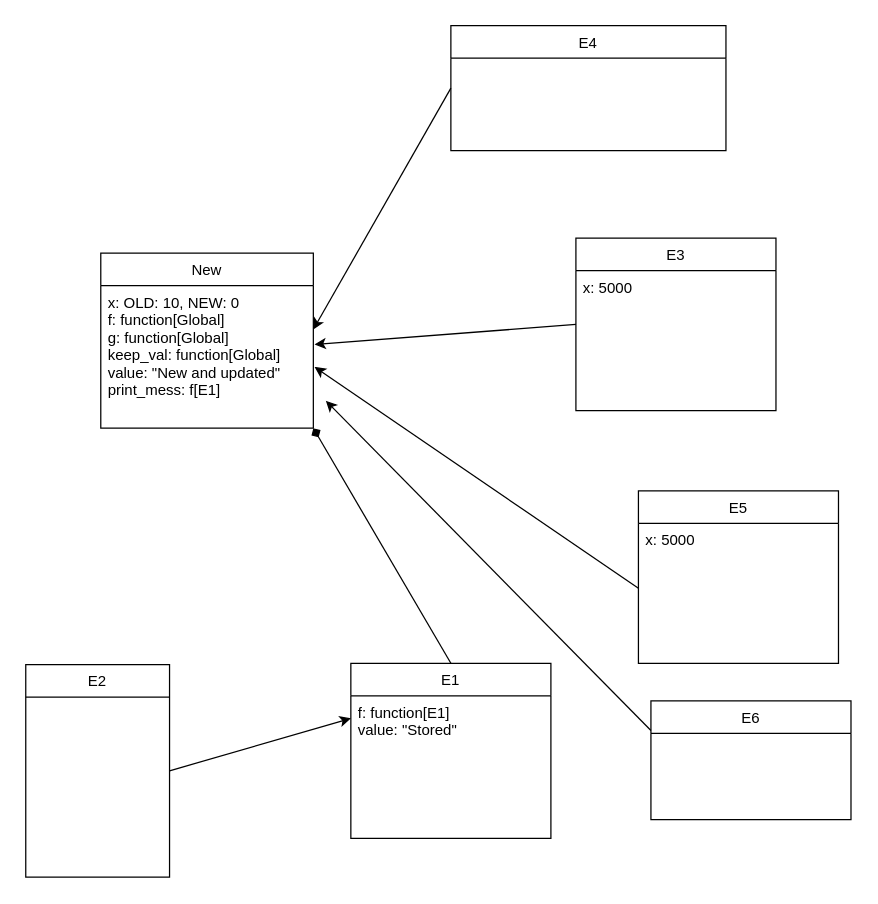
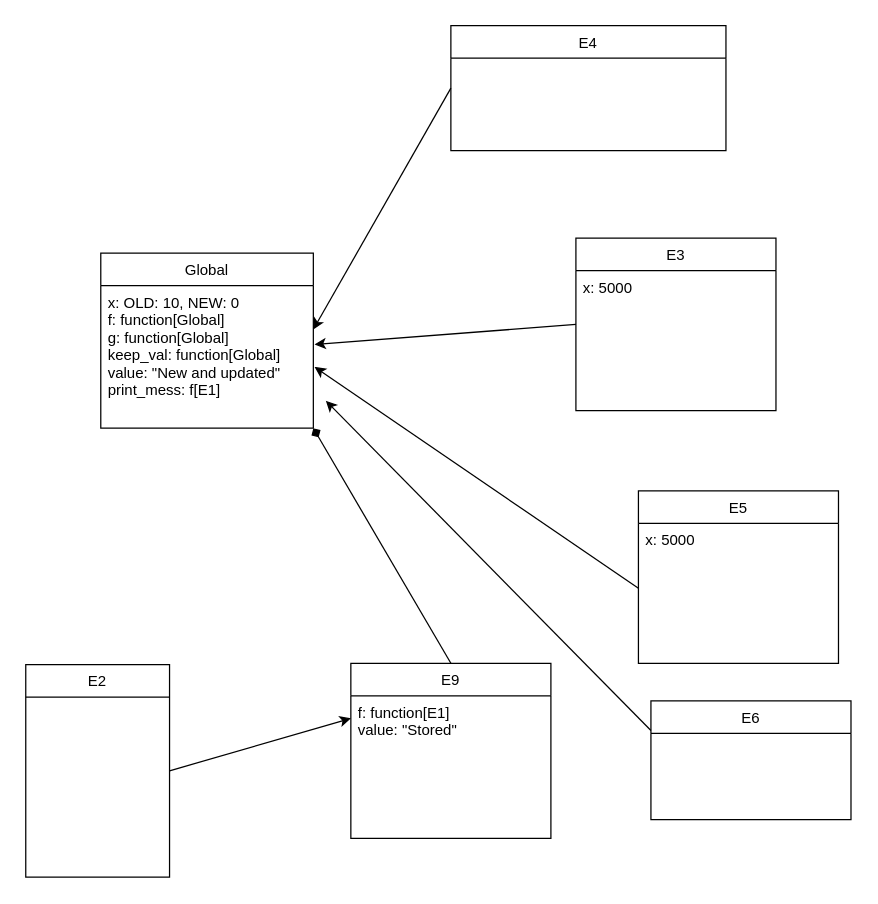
node "New": label "New" -> "Global"
node "E1": label "E1" -> "E9"
